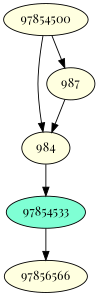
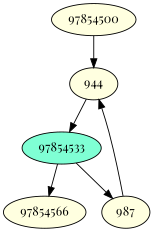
edge "97854500" -> "987": now "97854533" -> "987"
node "984": label "984" -> "944"
node "97856566": label "97856566" -> "97854566"
